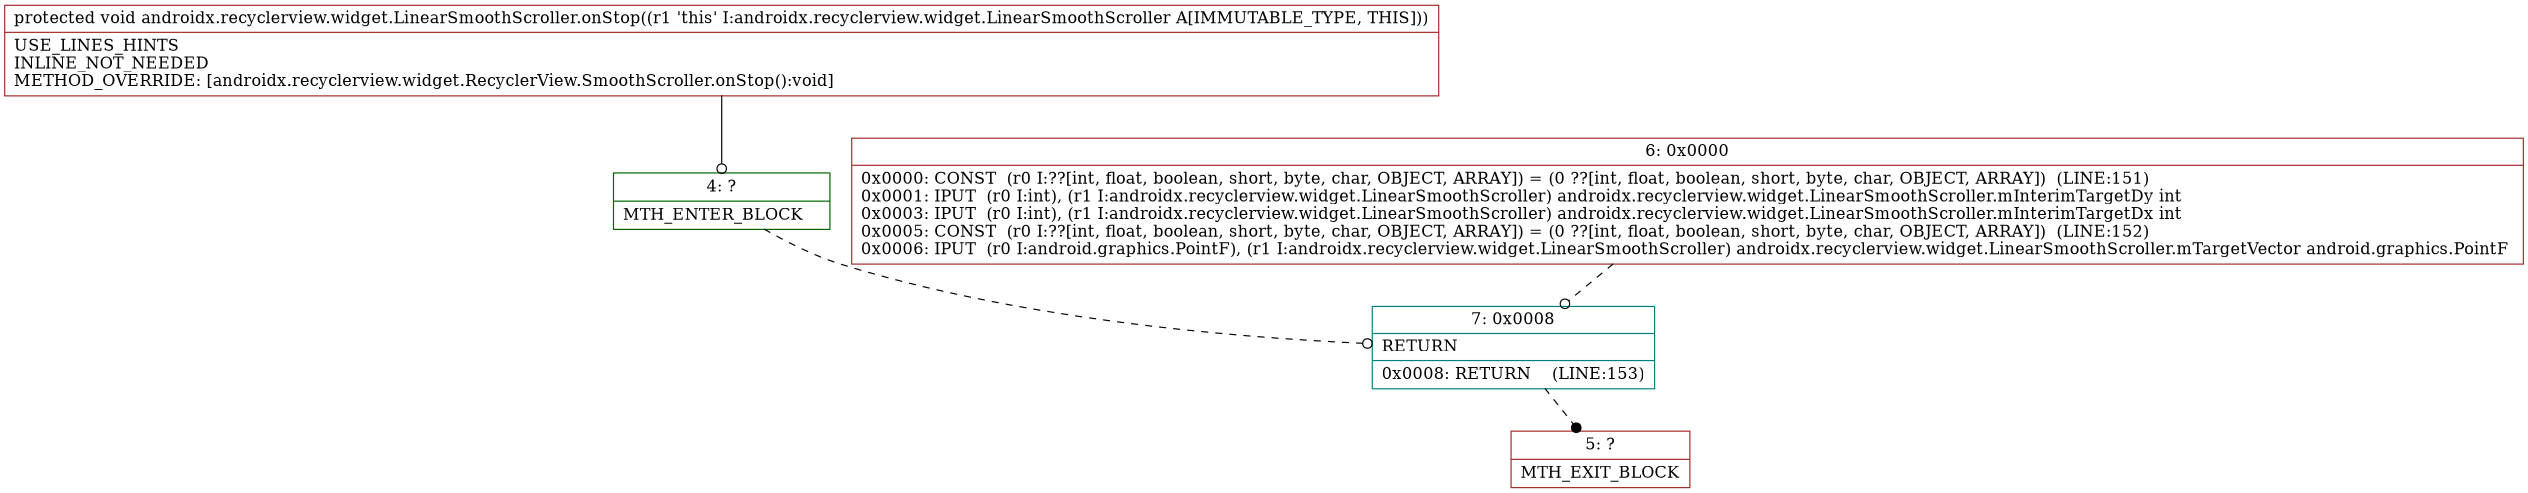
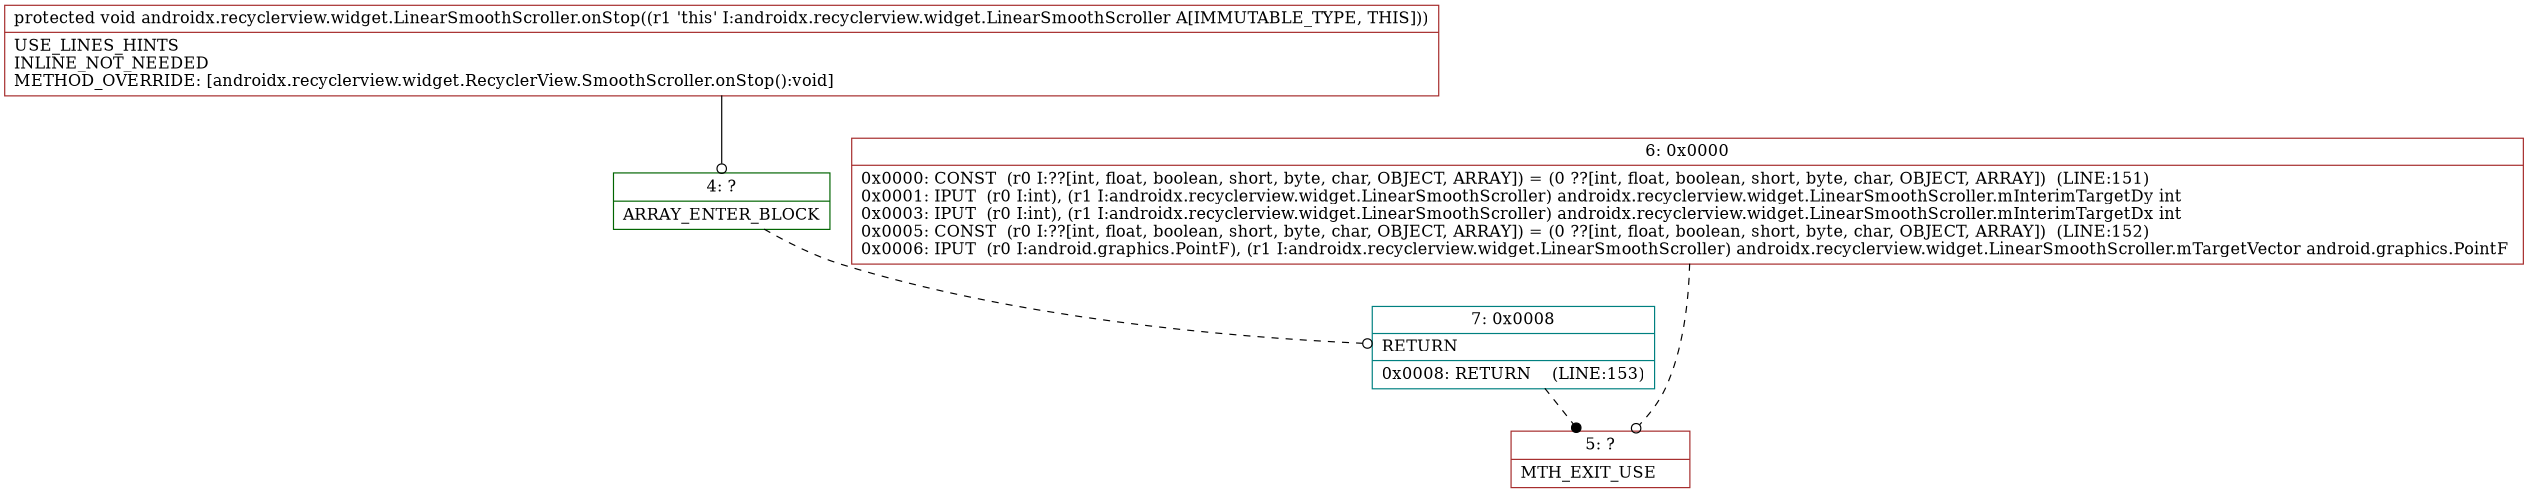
node "4: ?": text "MTH_ENTER_BLOCK" -> "ARRAY_ENTER_BLOCK"
edge "6: 0x0000" -> "7: 0x0008": now "6: 0x0000" -> "5: ?"
node "5: ?": text "MTH_EXIT_BLOCK" -> "MTH_EXIT_USE"
